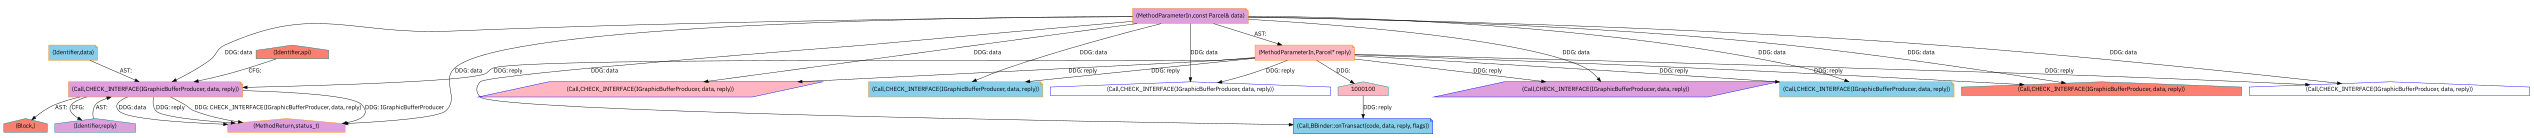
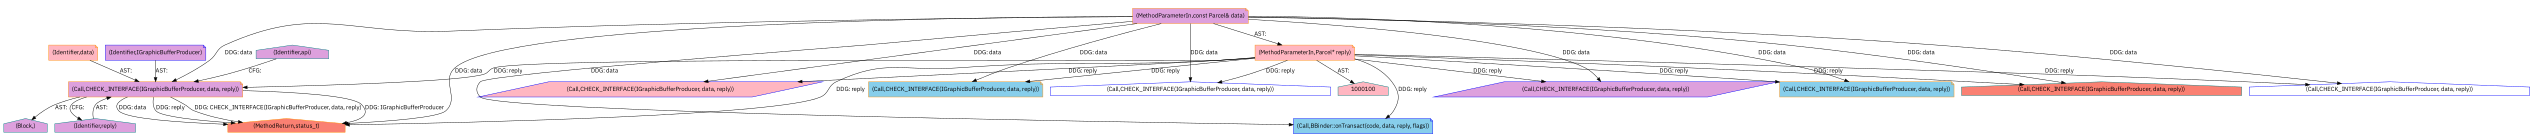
node "(Identifier,data)": fillcolor skyblue -> lightpink
node "(Identifier,IGraphicBufferProducer)": added
node "(Identifier,api)": fillcolor salmon -> plum
edge "(MethodParameterIn,Parcel* reply)" -> "1000100": label "DDG: " -> "AST: "
edge "(MethodParameterIn,Parcel* reply)" -> "(MethodReturn,status_t)": added, label "DDG: reply"
edge "1000100" -> "(Call,BBinder::onTransact(code, data, reply, flags))": now "(MethodParameterIn,Parcel* reply)" -> "(Call,BBinder::onTransact(code, data, reply, flags))"
node "(Block,)": fillcolor salmon -> plum
node "(MethodReturn,status_t)": fillcolor plum -> salmon
